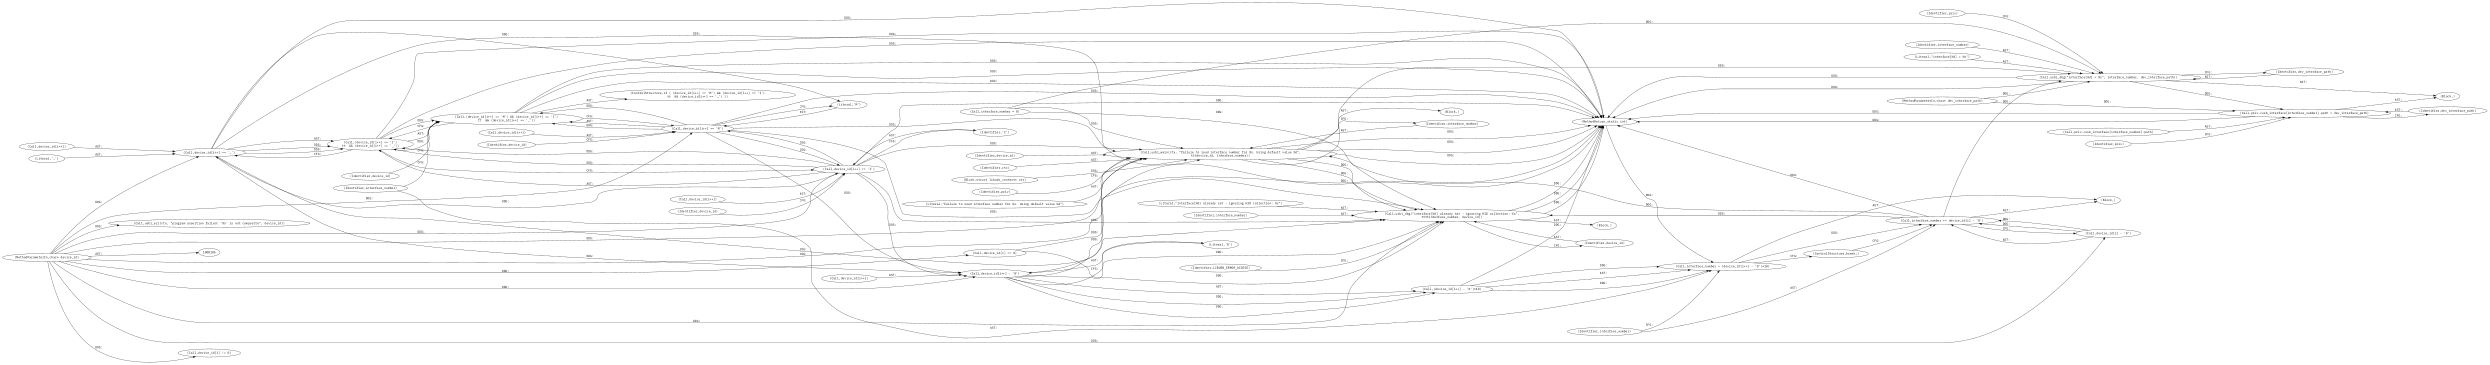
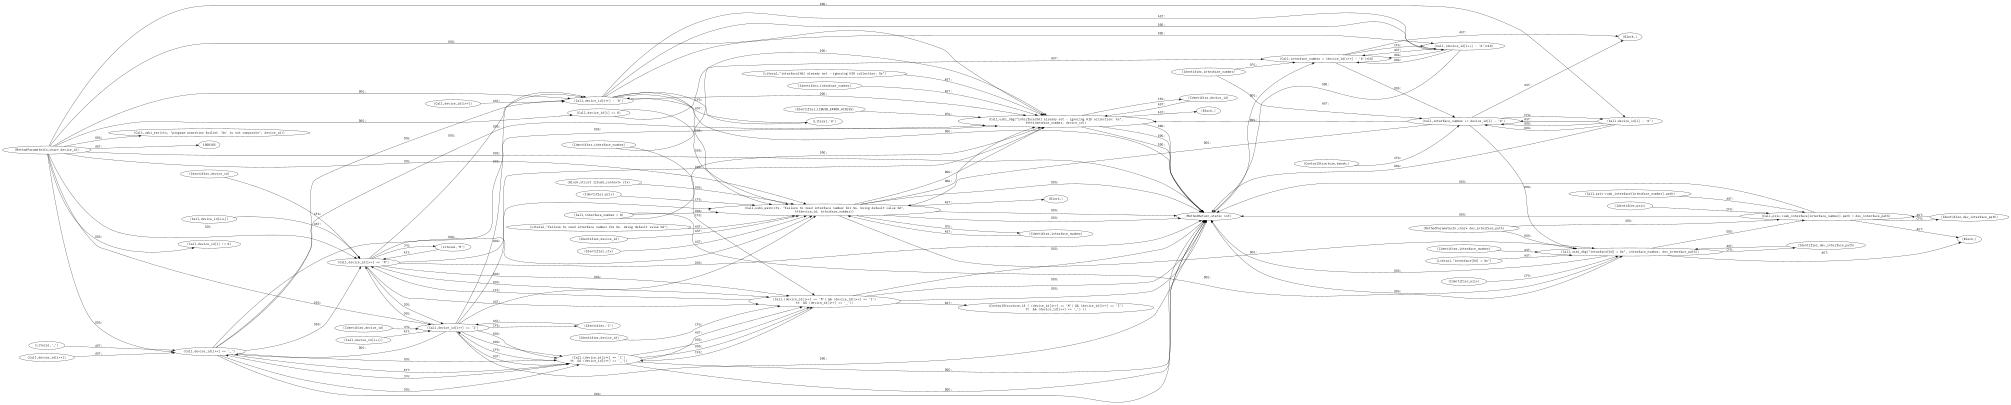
edge "(Call,device_id[i++] == '_')" -> "(Literal,'M')": now "(Call,device_id[i++] == '_')" -> "(Call,device_id[i++] == 'M')"
edge "(Call,interface_number += device_id[i] - '0')" -> "(MethodReturn,static int)": now "(Call,device_id[i] - '0')" -> "(MethodReturn,static int)"
edge "(Call,interface_number = (device_id[i++] - '0')*10)" -> "(ControlStructure,break;)": now "(Call,interface_number = (device_id[i++] - '0')*10)" -> "(Call,(device_id[i++] - '0')*10)"
